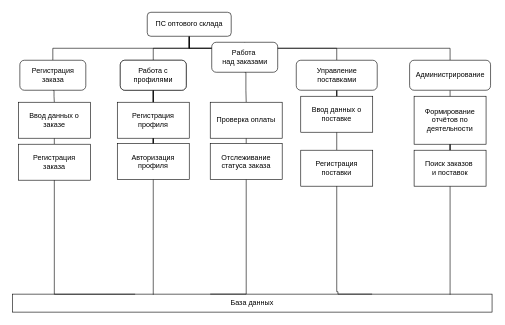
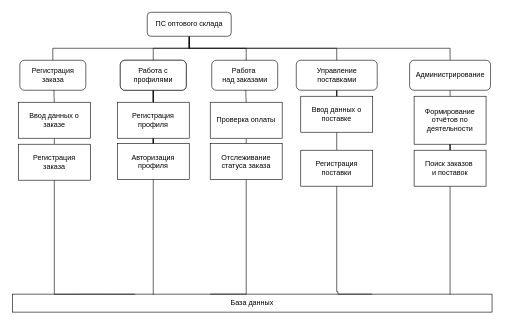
node "Работа над заказами": moved (245, 57) -> (245, 75)
